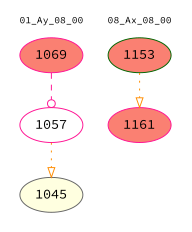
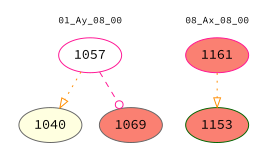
node "1069": color deeppink -> gray40
edge "1153" -> "1161": reversed
edge "1069" -> "1057": reversed
node "1045": label "1045" -> "1040"
